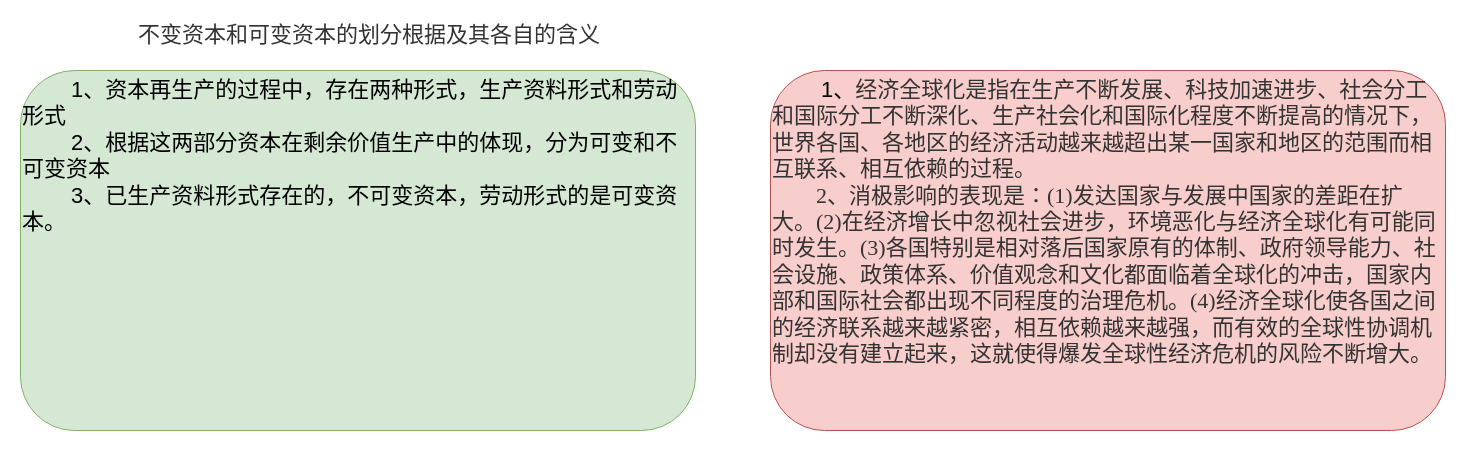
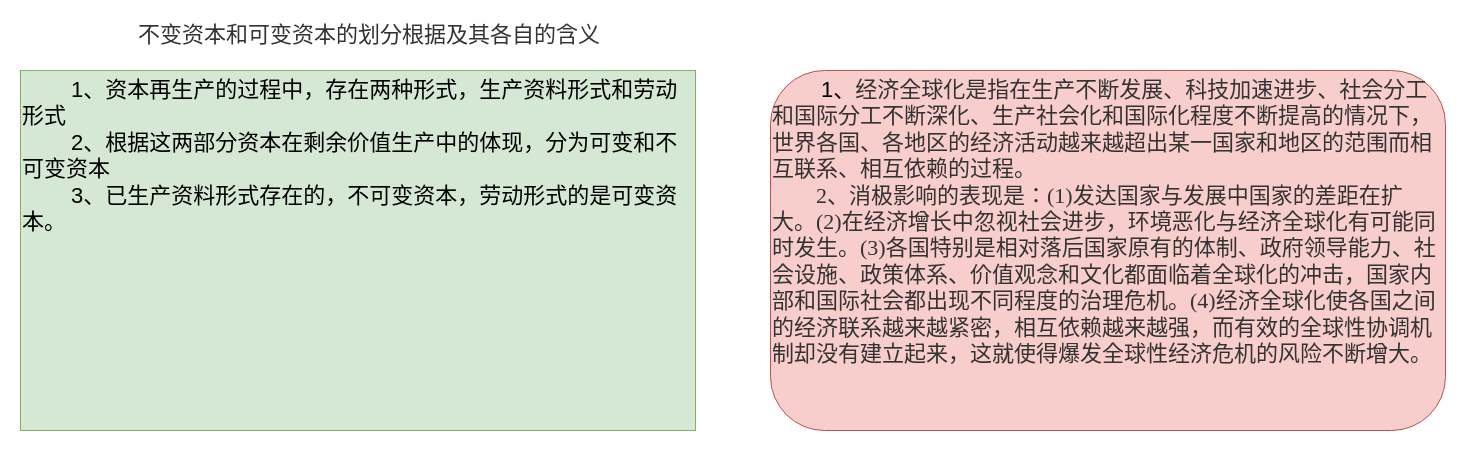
node "1、资本再生产的过程中，存在两种形式，生产资料形式和劳动形式 2、根据这两部分资本在剩余价值生产中的体现，分为可变和不可变资本 3、已生产资料形式存在的，不可变资本，劳动形式的是可变资本。": shape rounded rectangle -> rectangle
